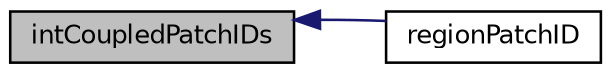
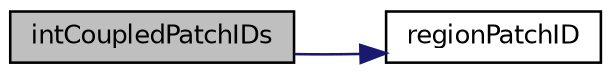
edge "regionPatchID" -> "intCoupledPatchIDs": reversed
